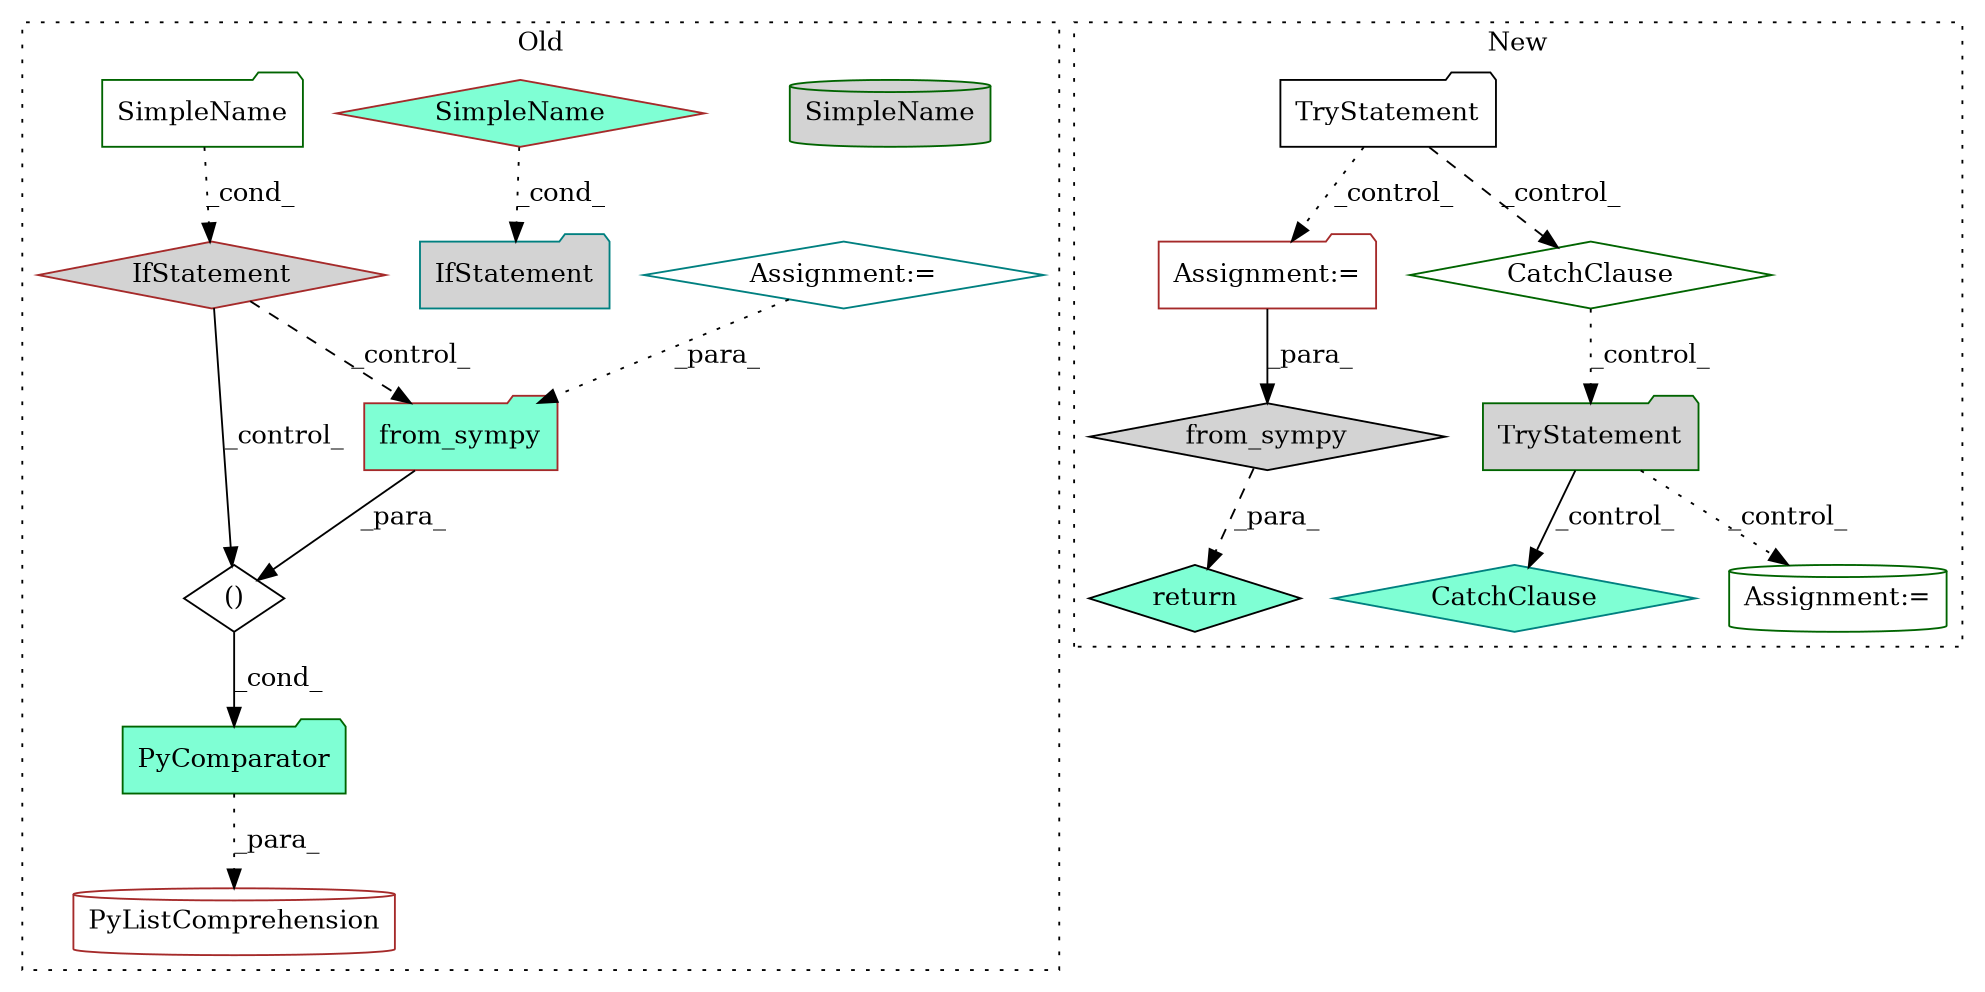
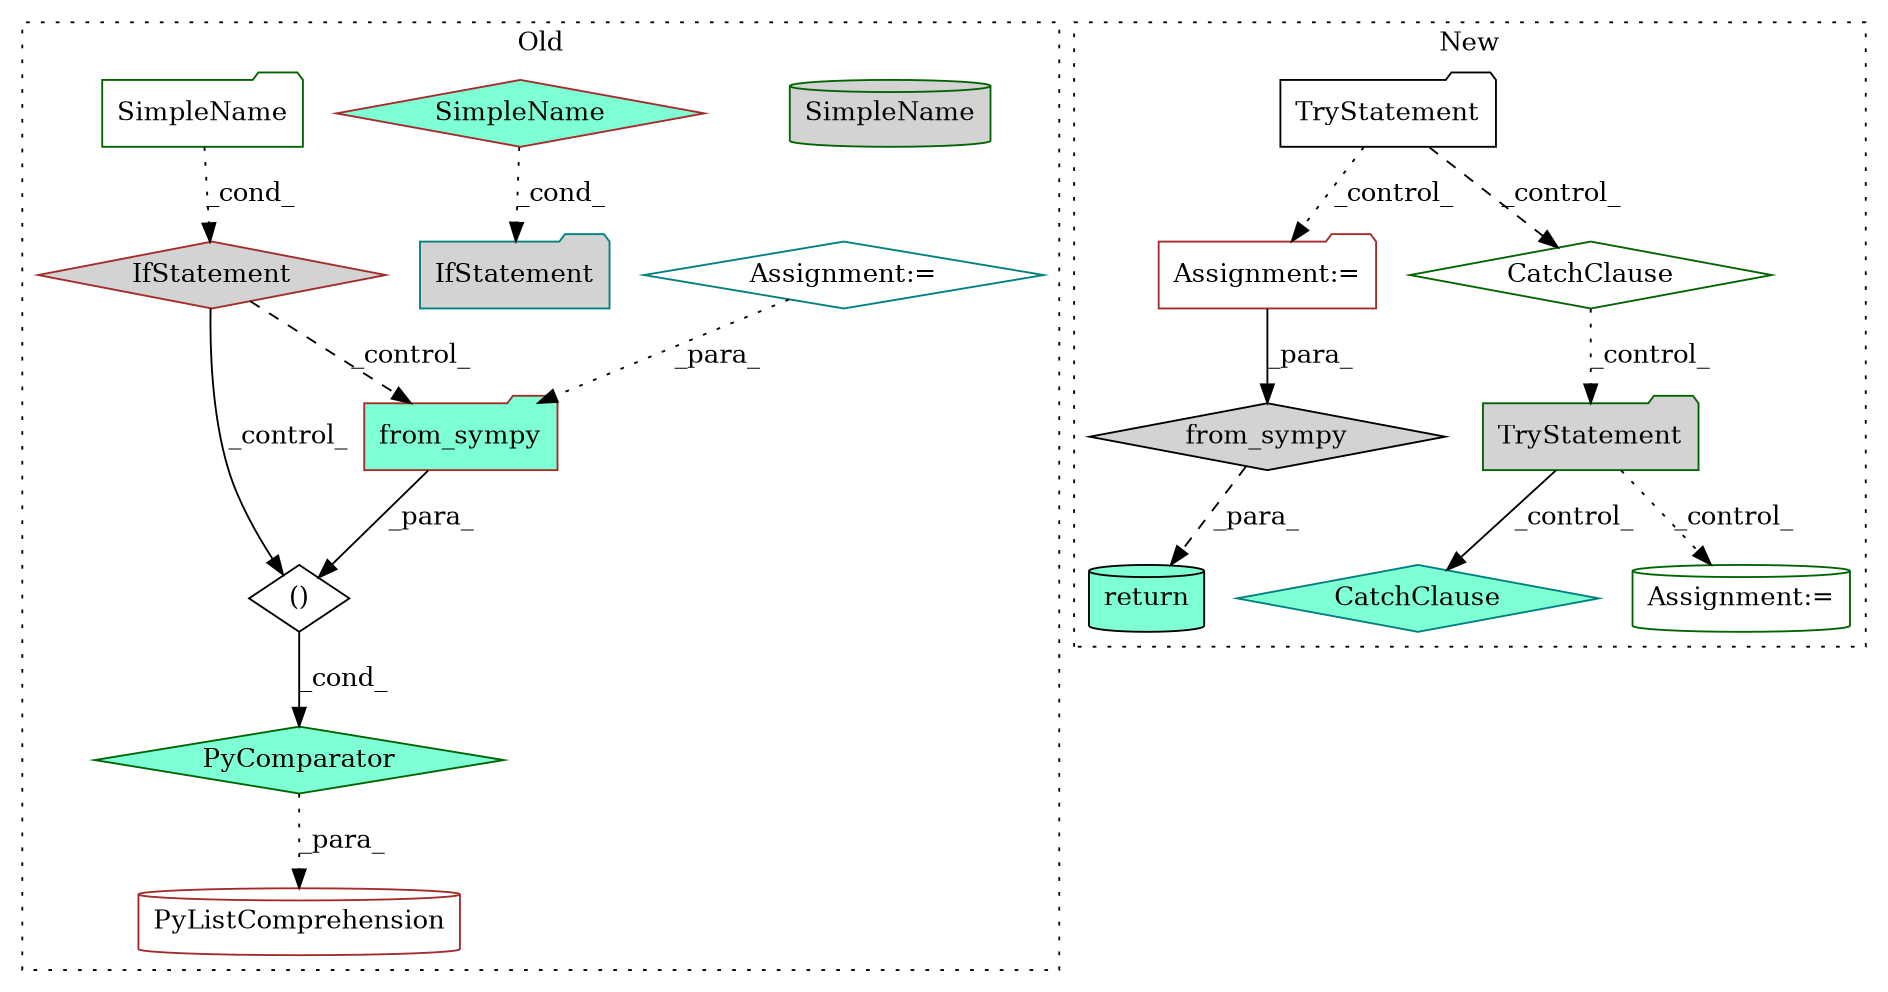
node "return": shape diamond -> cylinder
node "PyComparator": shape folder -> diamond
